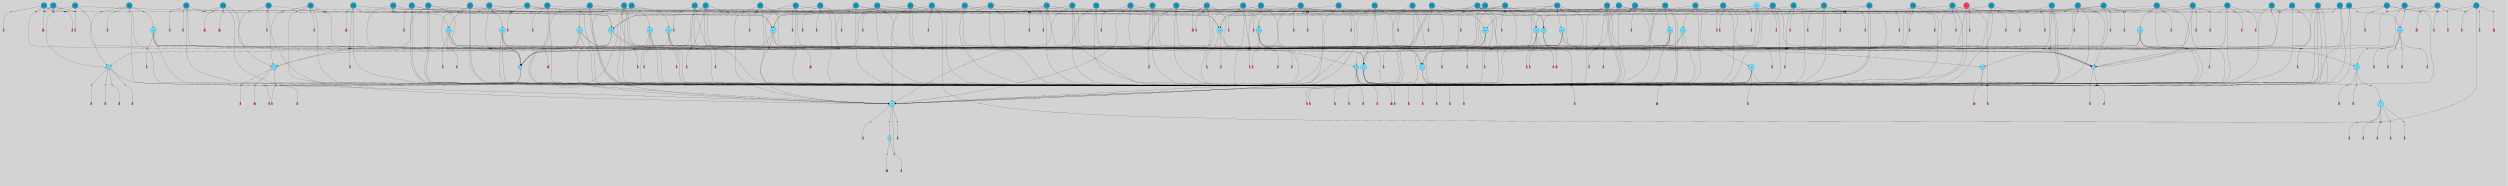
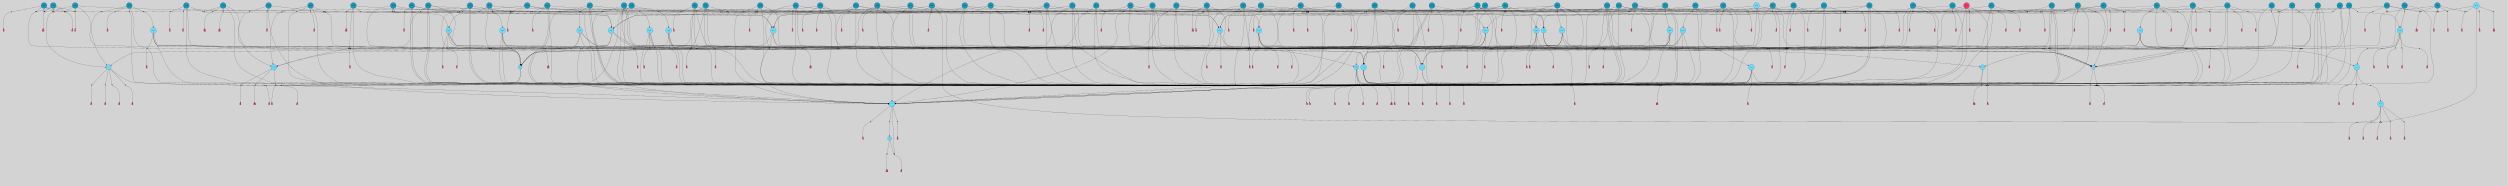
node "T640": fillcolor #1199bb -> #66ddff
node "14": removed
